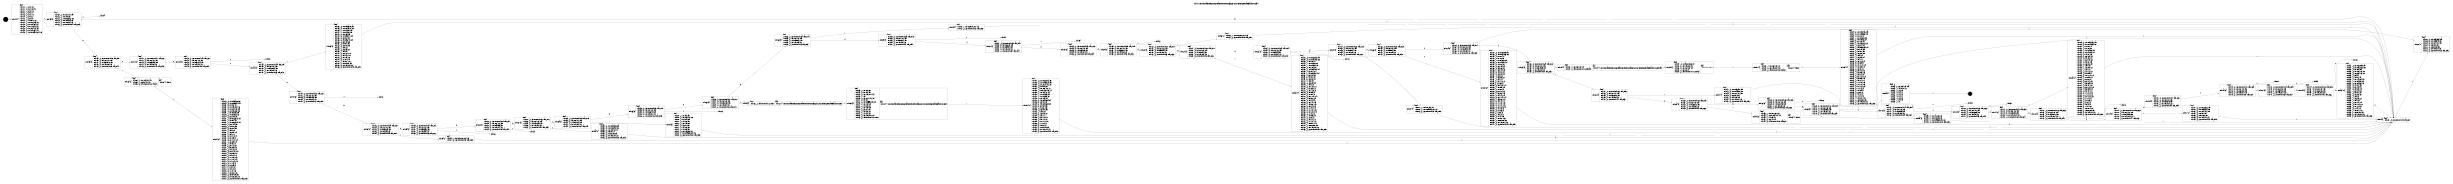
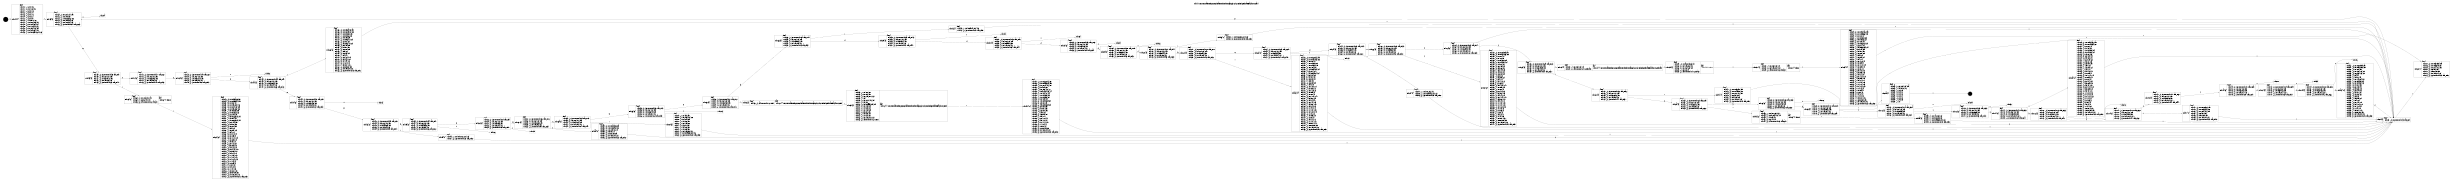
node "0x4020bf": added
